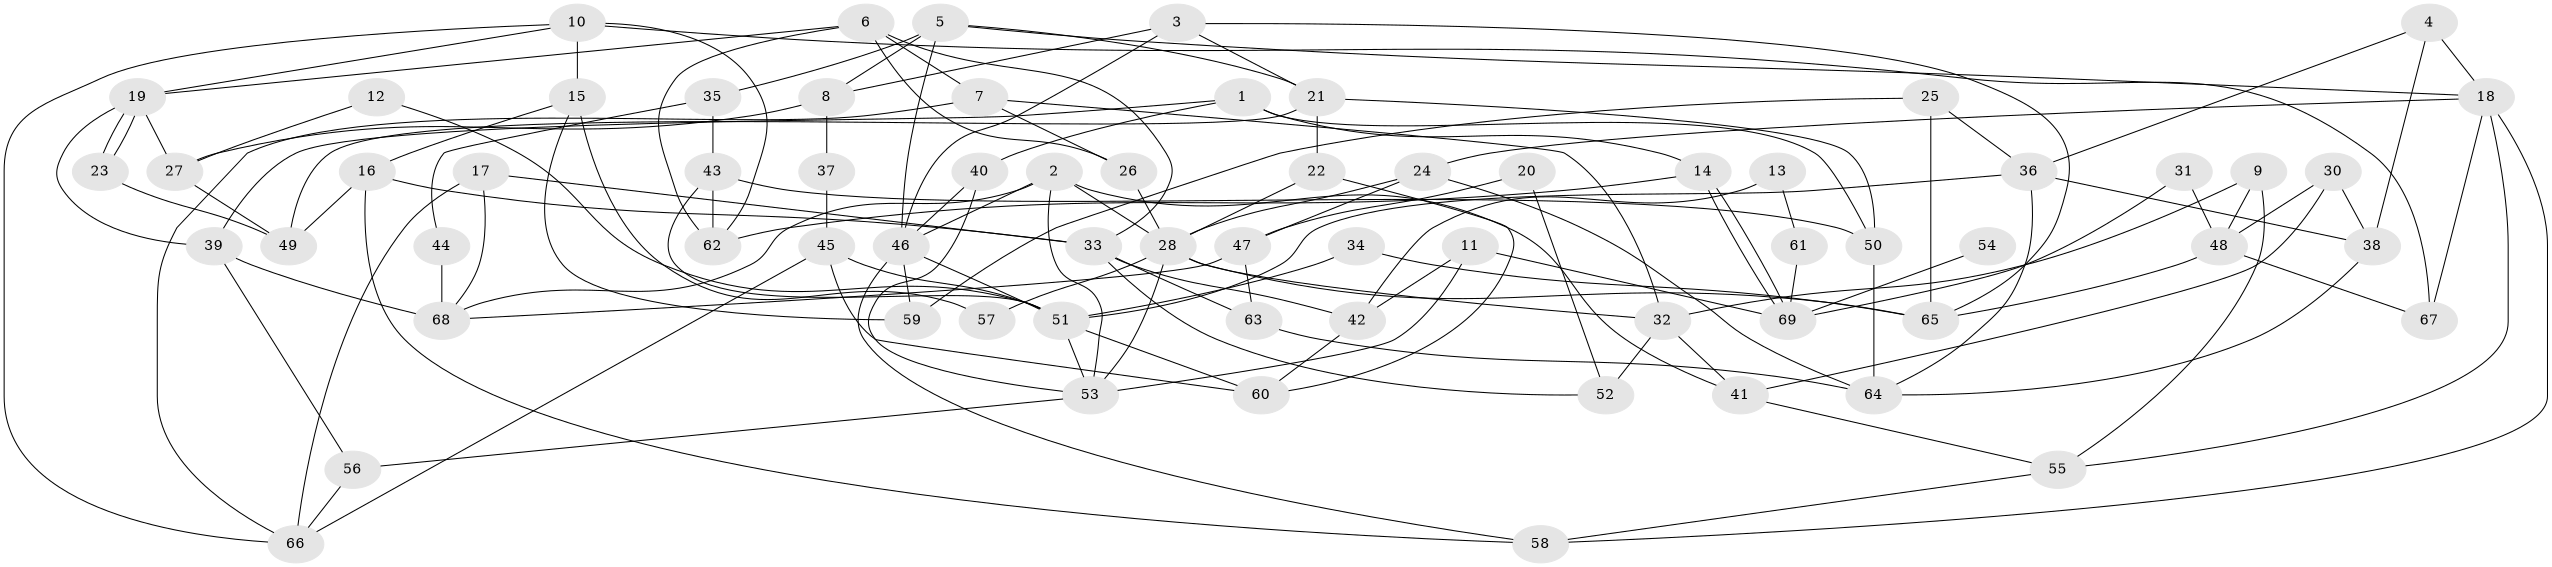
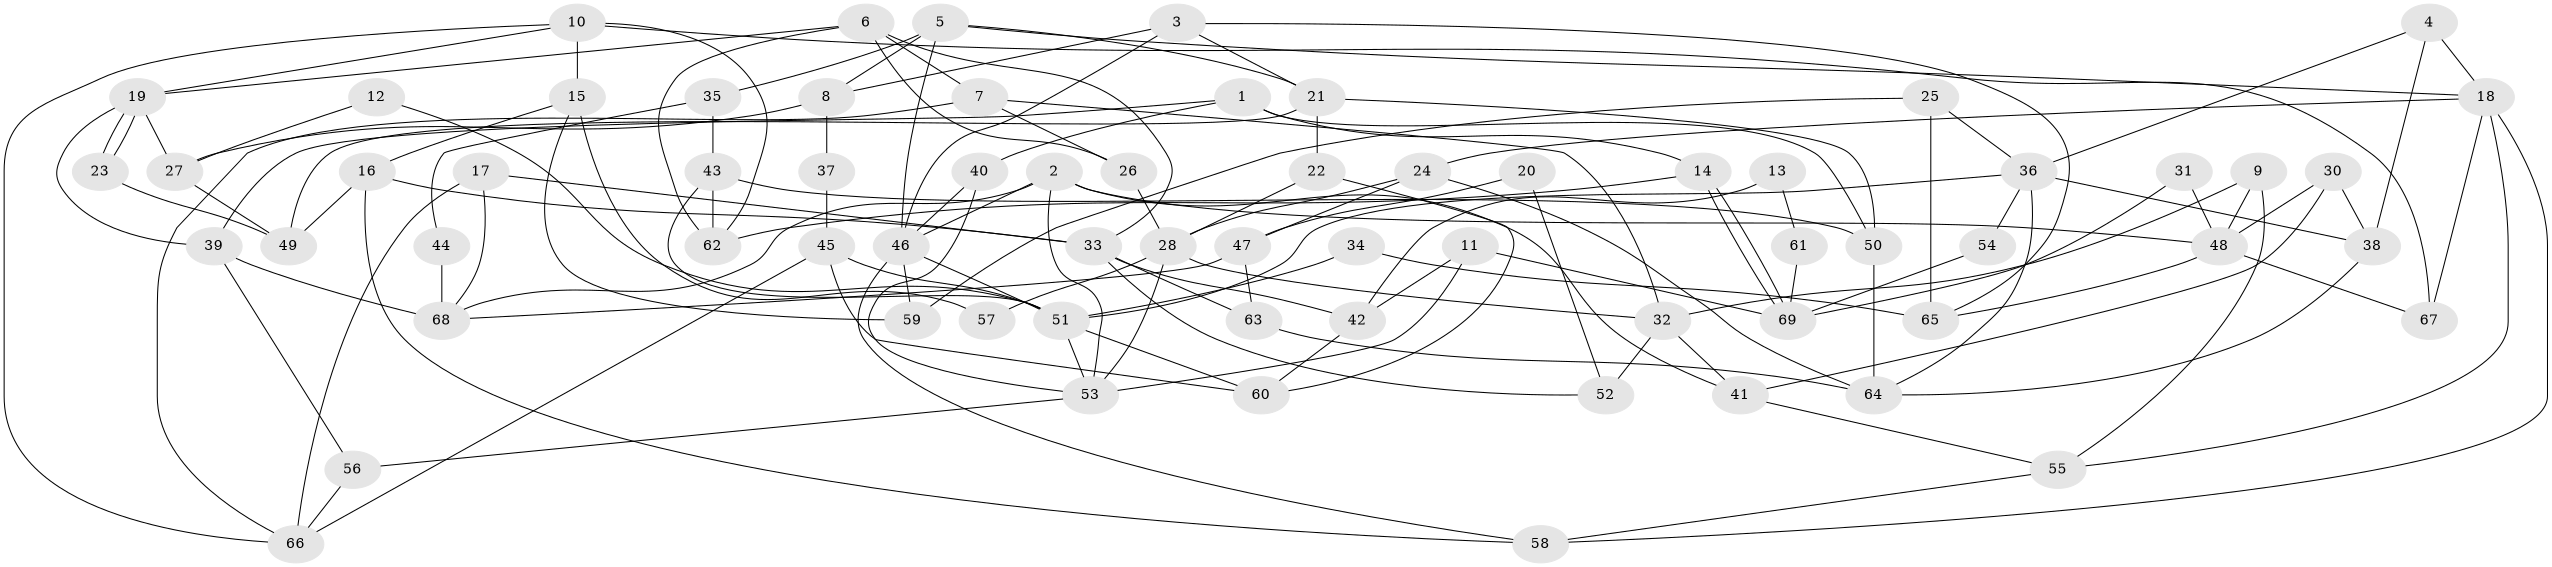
edge "36" -- "54": added
edge "2" -- "28": now "2" -- "48"
edge "28" -- "65": removed
